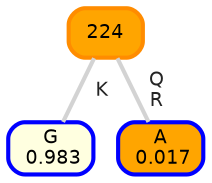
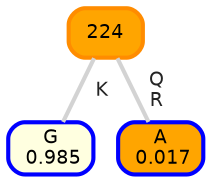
node "G 0.983": label "G 0.983" -> "G 0.985"
